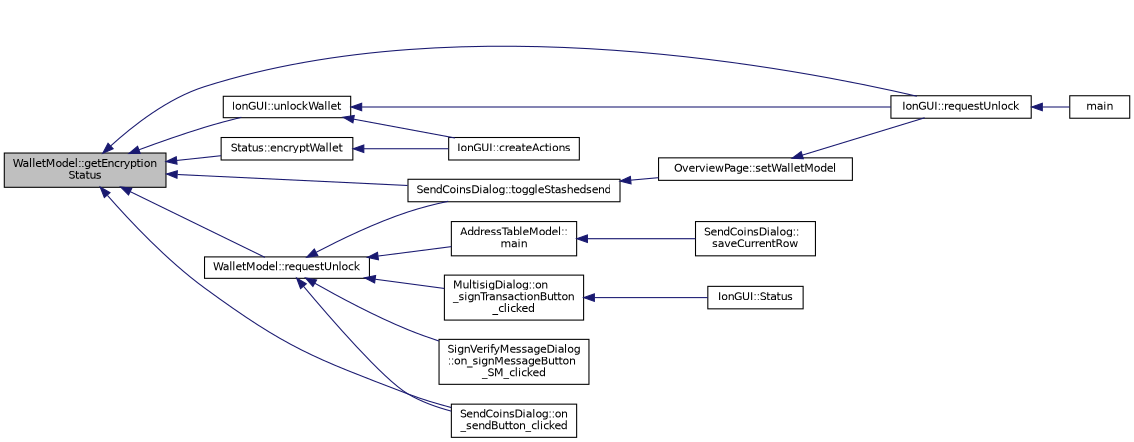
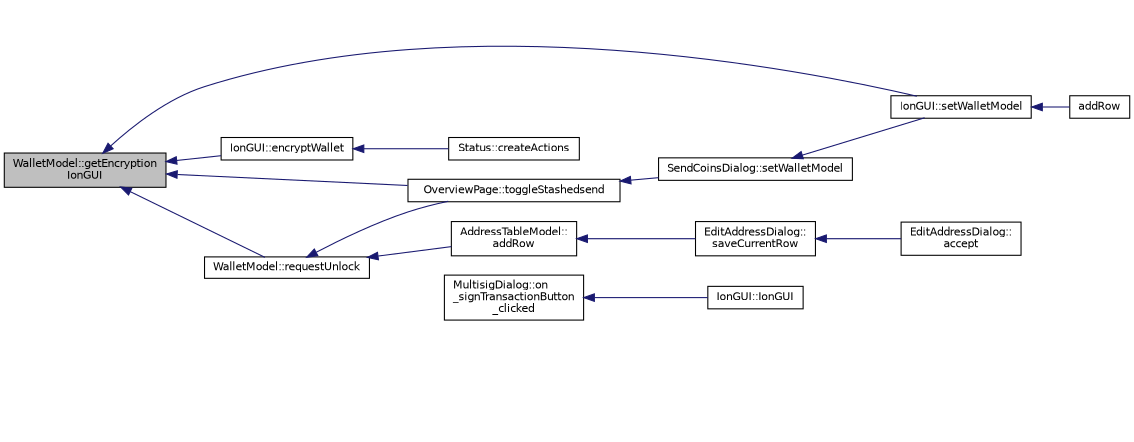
node "IonGUI::unlockWallet": removed
node "IonGUI::requestUnlock": label "IonGUI::requestUnlock" -> "IonGUI::setWalletModel"
node "main": label "main" -> "addRow"
node "Status::encryptWallet": label "Status::encryptWallet" -> "IonGUI::encryptWallet"
node "IonGUI::createActions": label "IonGUI::createActions" -> "Status::createActions"
node "OverviewPage::setWalletModel": label "OverviewPage::setWalletModel" -> "SendCoinsDialog::setWalletModel"
node "WalletModel::getEncryption Status": label "WalletModel::getEncryption Status" -> "WalletModel::getEncryption IonGUI"
node "SendCoinsDialog::toggleStashedsend": label "SendCoinsDialog::toggleStashedsend" -> "OverviewPage::toggleStashedsend"
node "AddressTableModel:: main": label "AddressTableModel:: main" -> "AddressTableModel:: addRow"
node "SendCoinsDialog:: saveCurrentRow": label "SendCoinsDialog:: saveCurrentRow" -> "EditAddressDialog:: saveCurrentRow"
node "EditAddressDialog:: accept": added
edge "MultisigDialog::on _signTransactionButton _clicked" -> "WalletModel::requestUnlock": removed
node "IonGUI::Status": label "IonGUI::Status" -> "IonGUI::IonGUI"
node "SignVerifyMessageDialog ::on_signMessageButton _SM_clicked": removed
node "SendCoinsDialog::on _sendButton_clicked": removed
